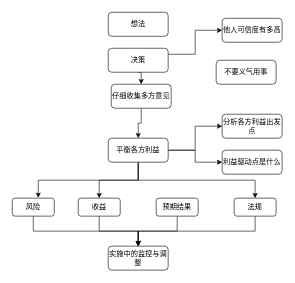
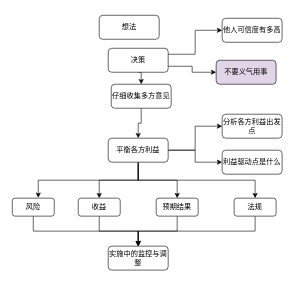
node "想法": moved (138, 24) -> (129, 27)
edge "决策" -> "不要义气用事": added
node "不要义气用事": fillcolor #ffffff -> #e1d5e7
edge "平衡各方利益" -> "预期结果": added
